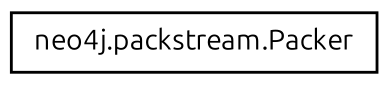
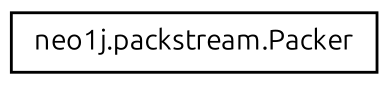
node "neo4j.packstream.Packer": label "neo4j.packstream.Packer" -> "neo1j.packstream.Packer"
